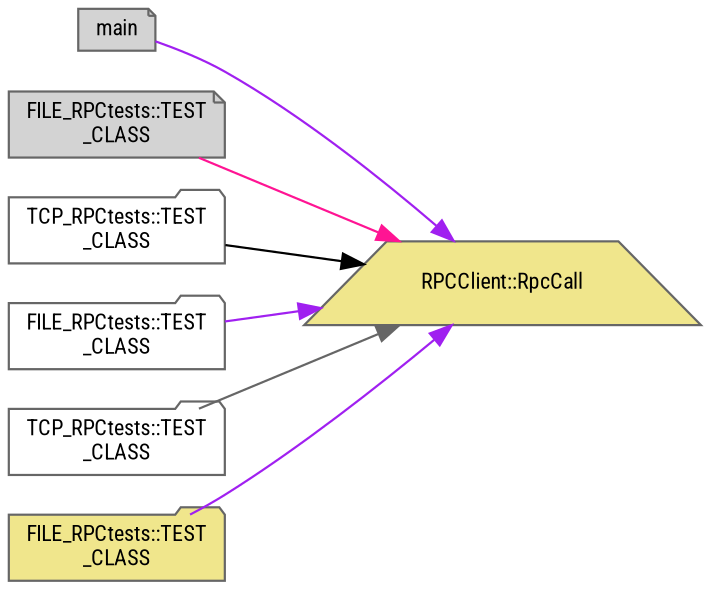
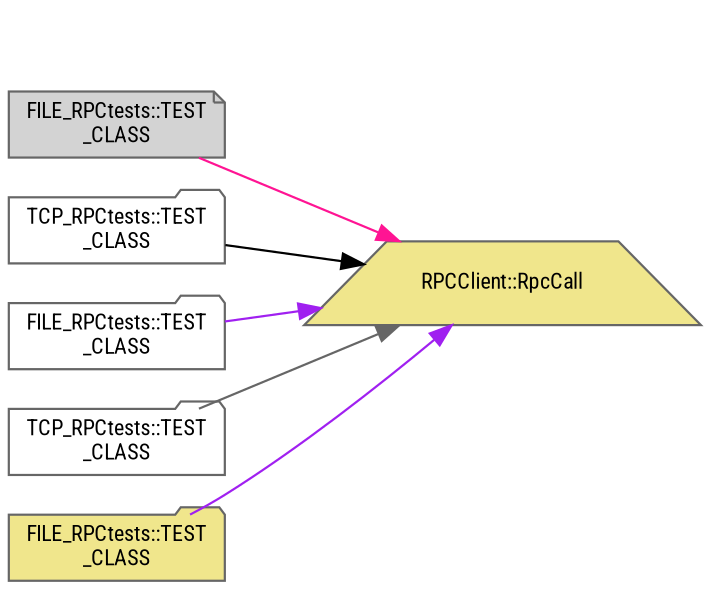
node "main": removed
